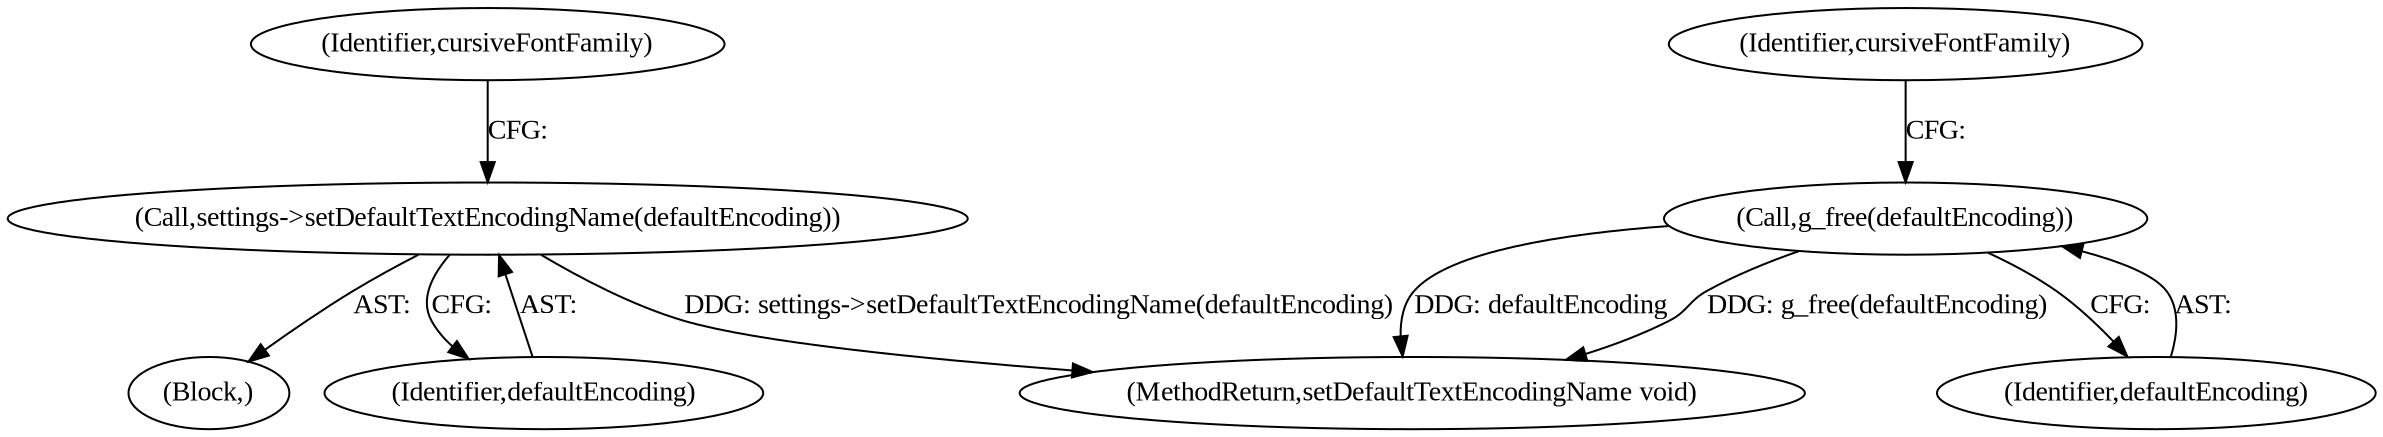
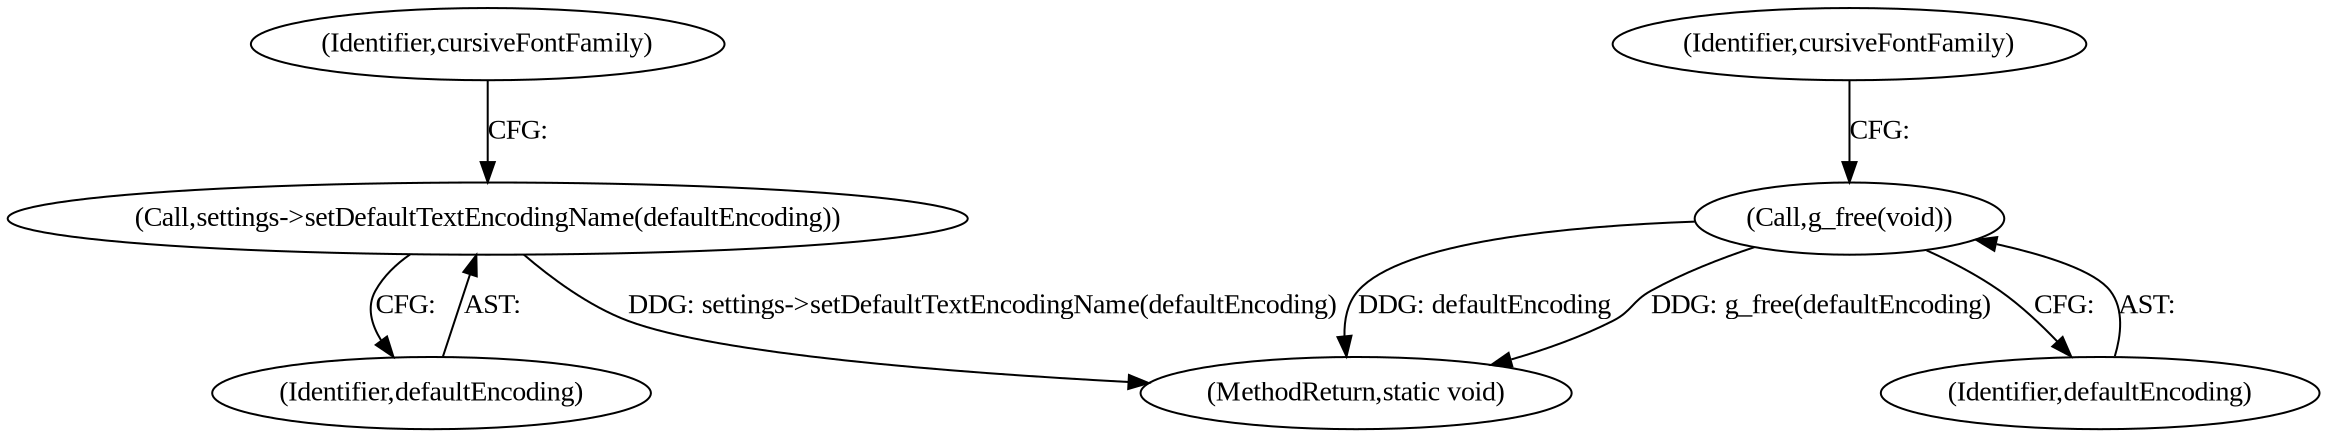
node "(Call,g_free(defaultEncoding))": label "(Call,g_free(defaultEncoding))" -> "(Call,g_free(void))"
node "(Block,)": removed
node "(MethodReturn,setDefaultTextEncodingName void)": label "(MethodReturn,setDefaultTextEncodingName void)" -> "(MethodReturn,static void)"
